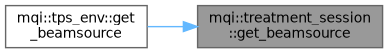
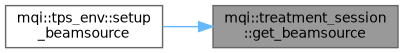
node "mqi::tps_env::get _beamsource": label "mqi::tps_env::get _beamsource" -> "mqi::tps_env::setup _beamsource"
